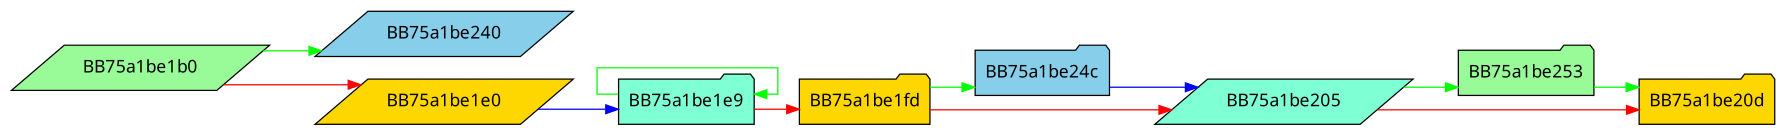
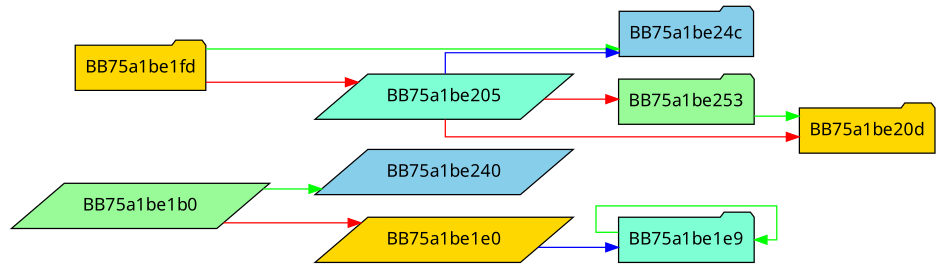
edge "BB75a1be24c" -> "BB75a1be205": reversed
edge "BB75a1be205" -> "BB75a1be253": color green -> red
edge "BB75a1be1e9" -> "BB75a1be1fd": removed
